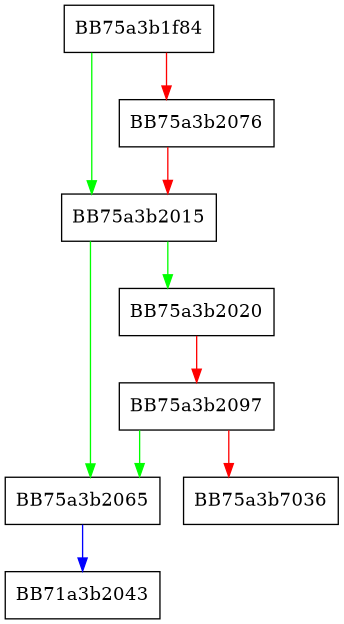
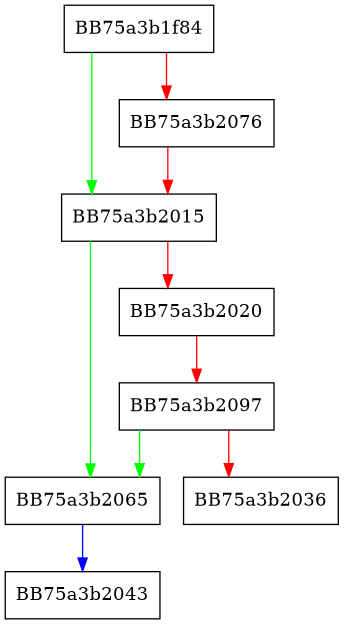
edge "BB75a3b2015" -> "BB75a3b2020": color green -> red
node "BB75a3b7036": label "BB75a3b7036" -> "BB75a3b2036"
node "BB71a3b2043": label "BB71a3b2043" -> "BB75a3b2043"
